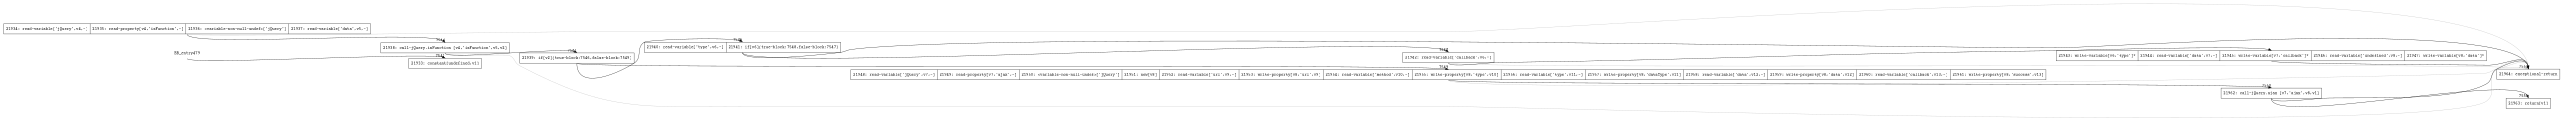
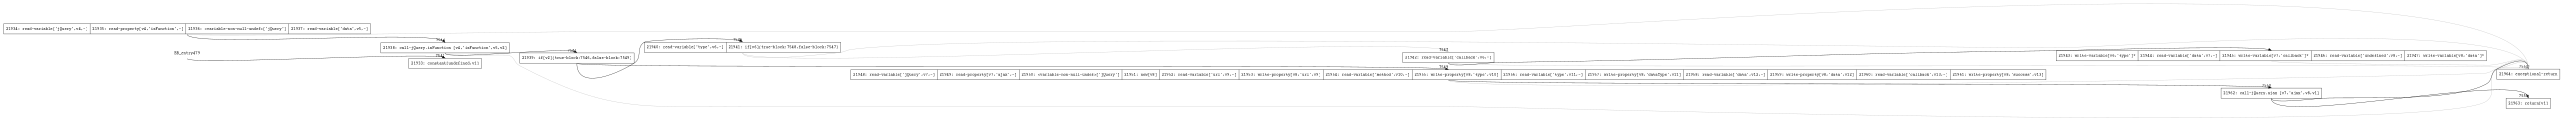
edge "21940: read-variable['type',v6,-]" -> "21964: exceptional-return": color black -> gray
edge "21940: read-variable['type',v6,-]" -> "21942: read-variable['callback',v6,-]": color black -> gray
edge "21943: write-variable[v6,'type']*" -> "21964: exceptional-return": color black -> gray
